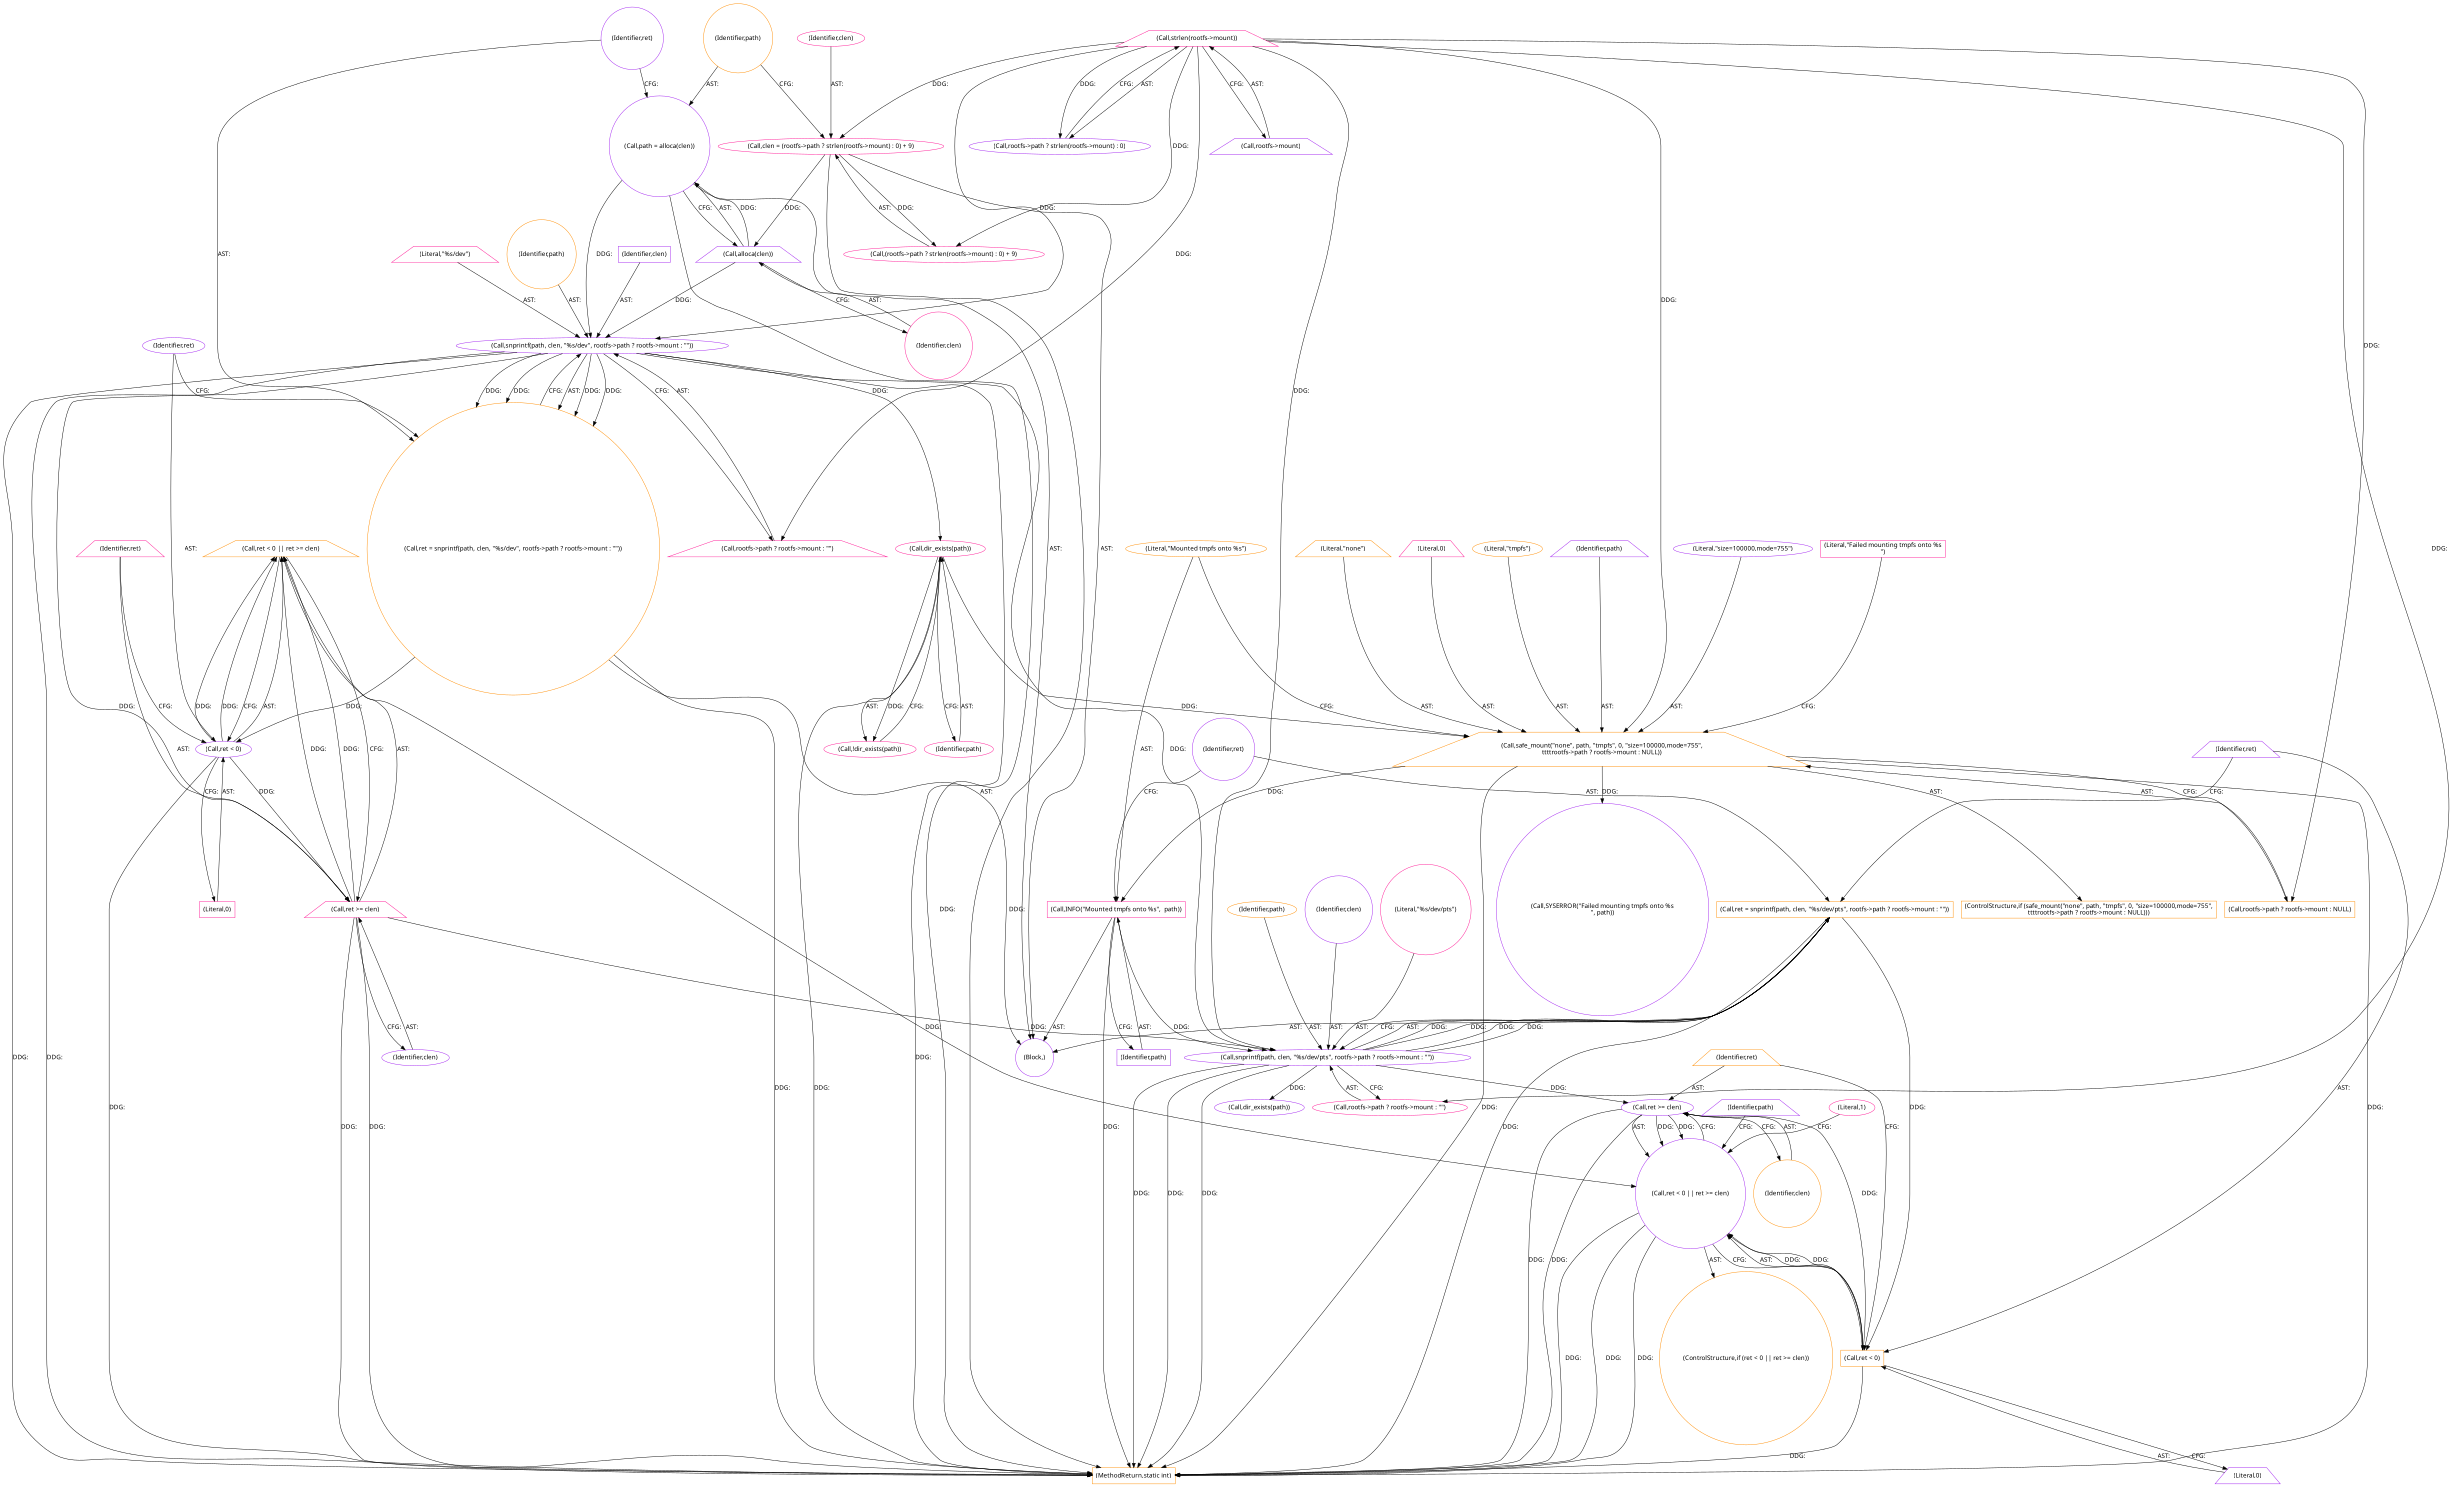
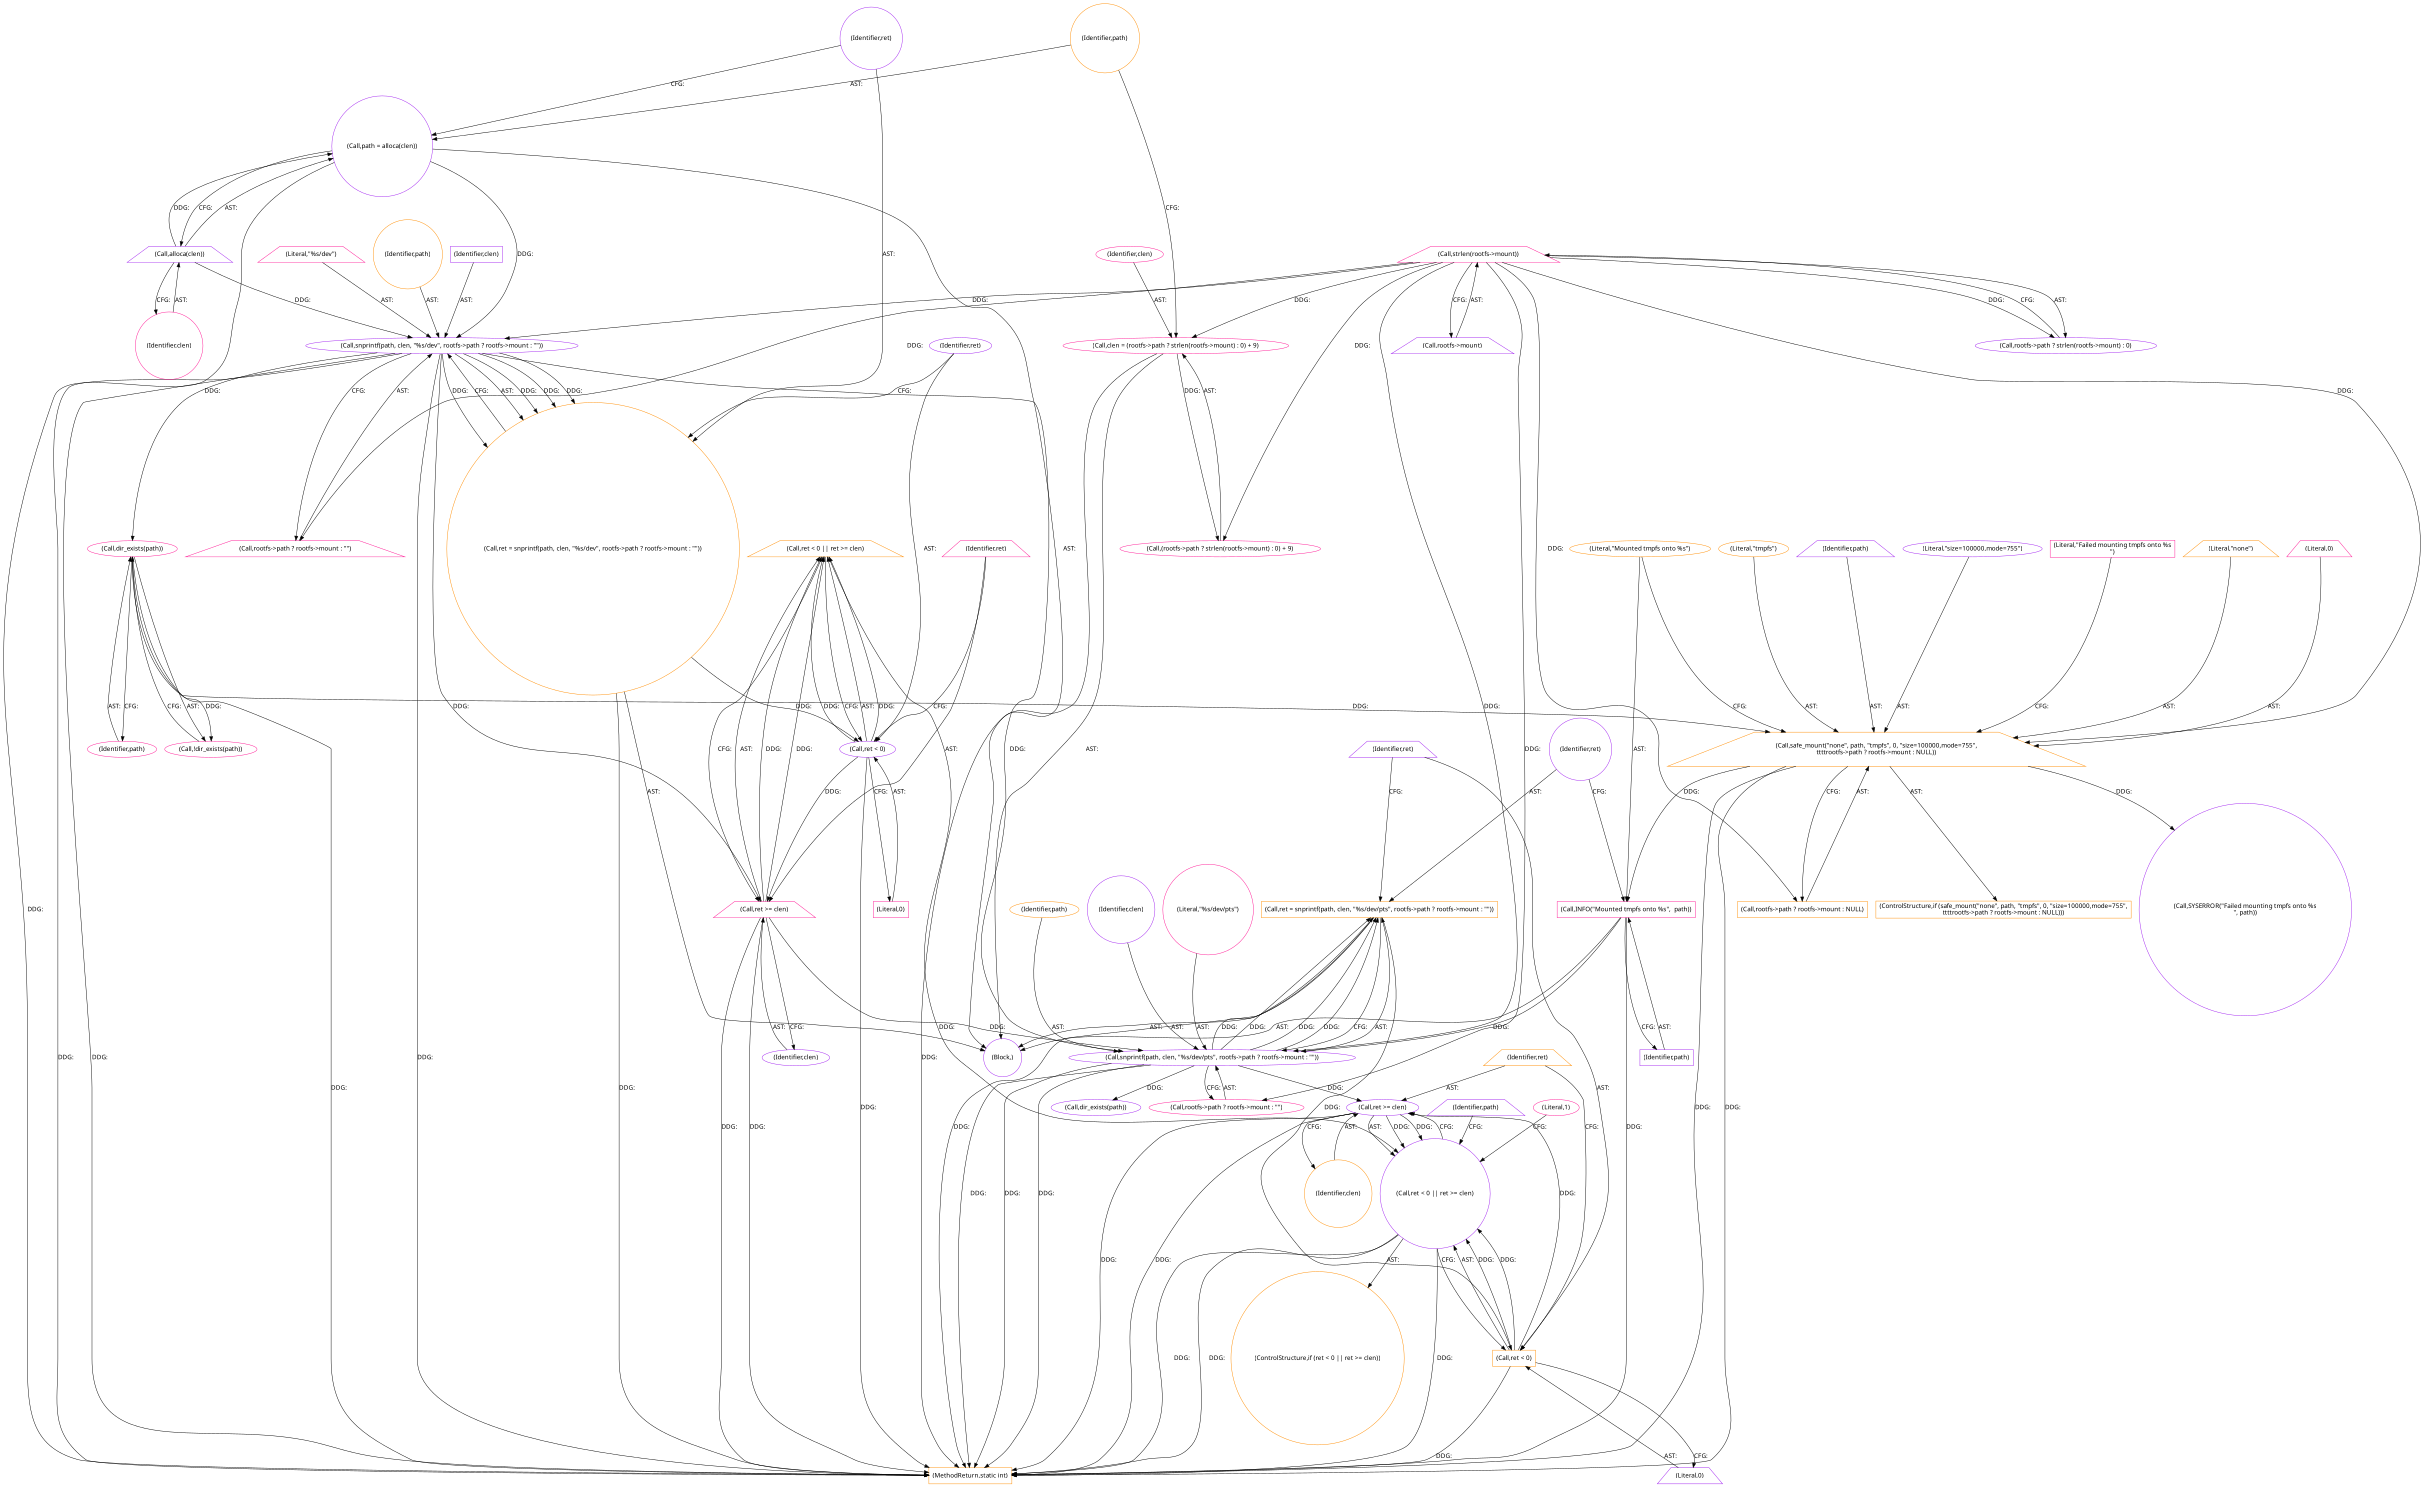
edge "(Call,clen = (rootfs->path ? strlen(rootfs->mount) : 0) + 9)" -> "(Call,alloca(clen))": removed, label "DDG:"
